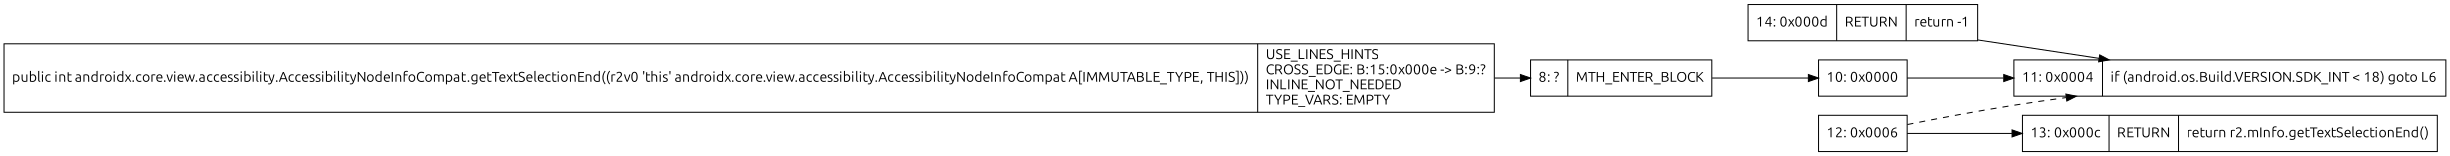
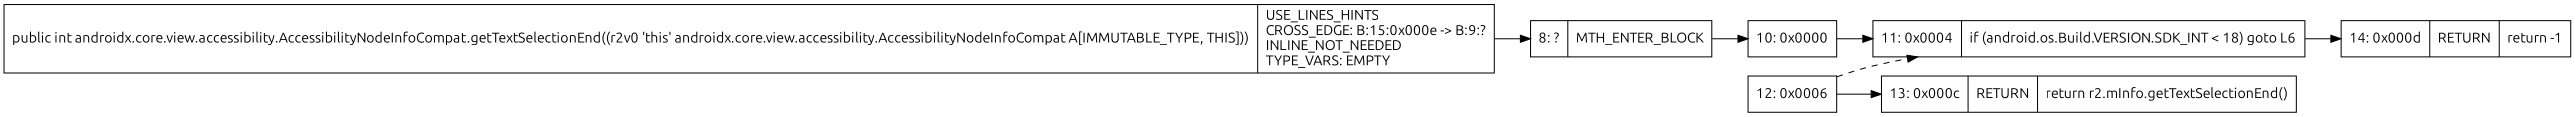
edge "14: 0x000d" -> "11: 0x0004": reversed
